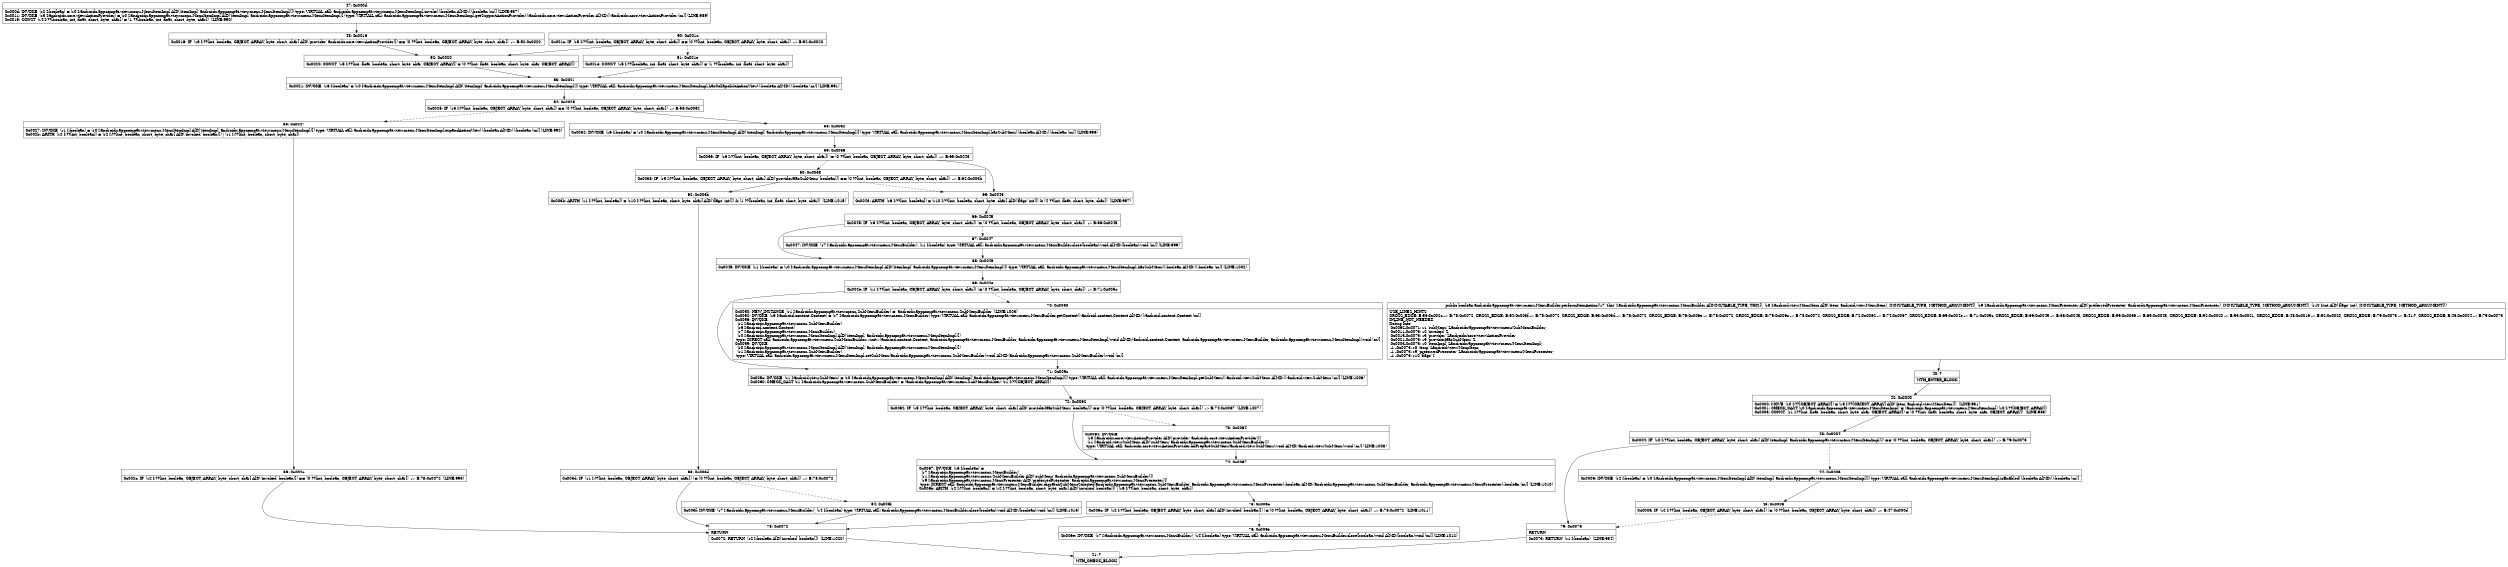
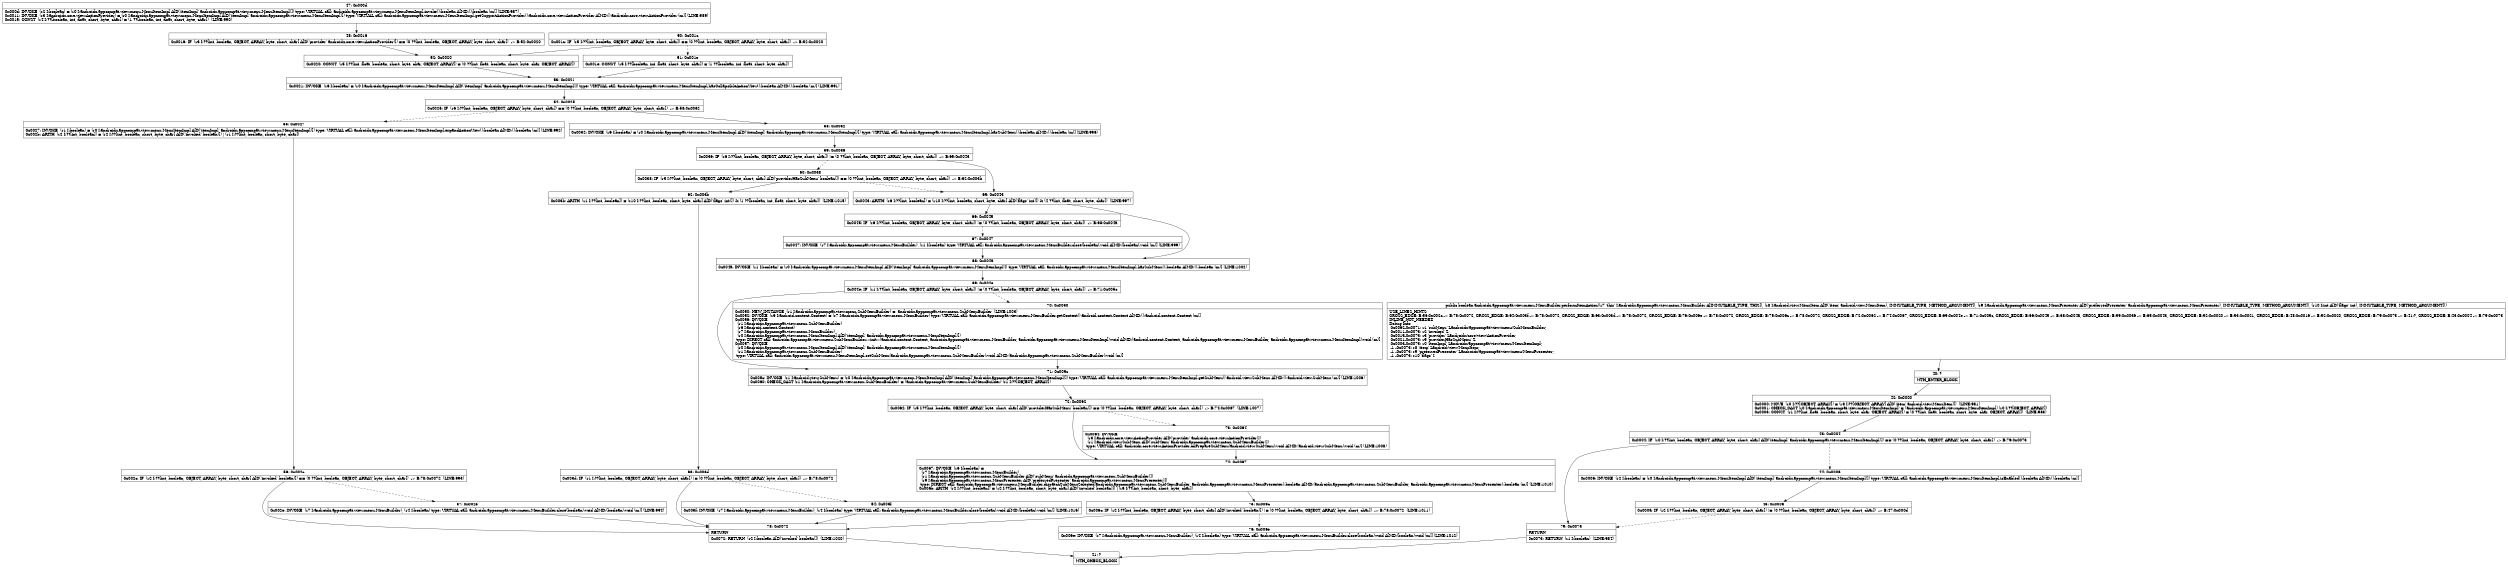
edge "66: 0x0045" -> "68: 0x004a": now "65: 0x0043" -> "68: 0x004a"
node "70: 0x0050": text "0x0059: INVOKE" -> "0x0057: INVOKE"
node "57: 0x002e": added
